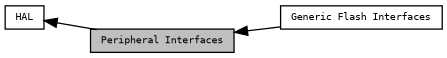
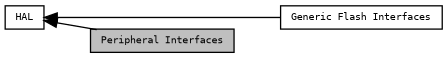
edge "Generic Flash Interfaces" -> "Peripheral Interfaces": now "Generic Flash Interfaces" -> "HAL"
